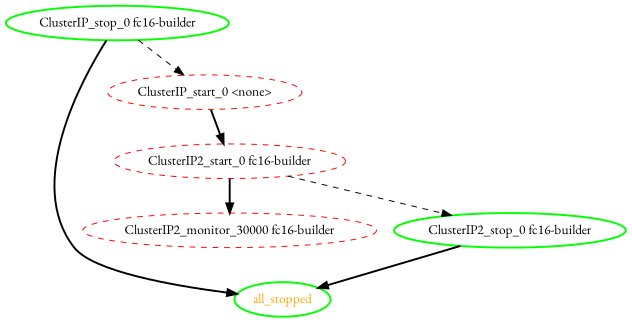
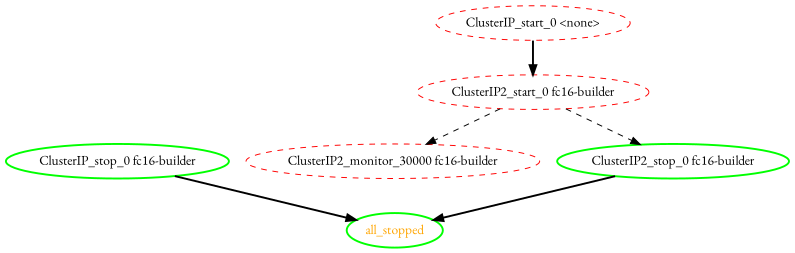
edge "ClusterIP_stop_0 fc16-builder" -> "ClusterIP_start_0 <none>": removed
edge "ClusterIP2_start_0 fc16-builder" -> "ClusterIP2_monitor_30000 fc16-builder": style bold -> dashed
